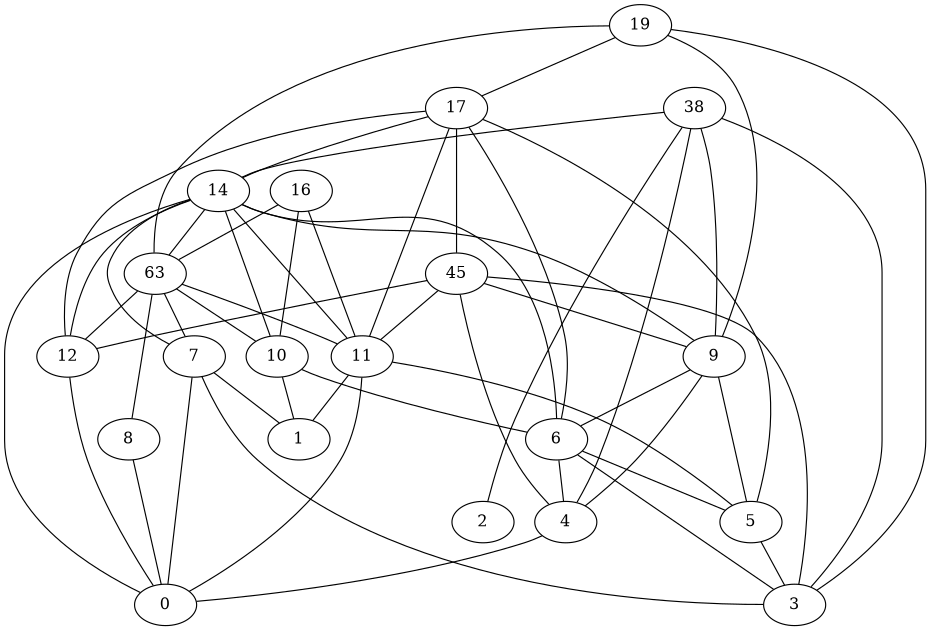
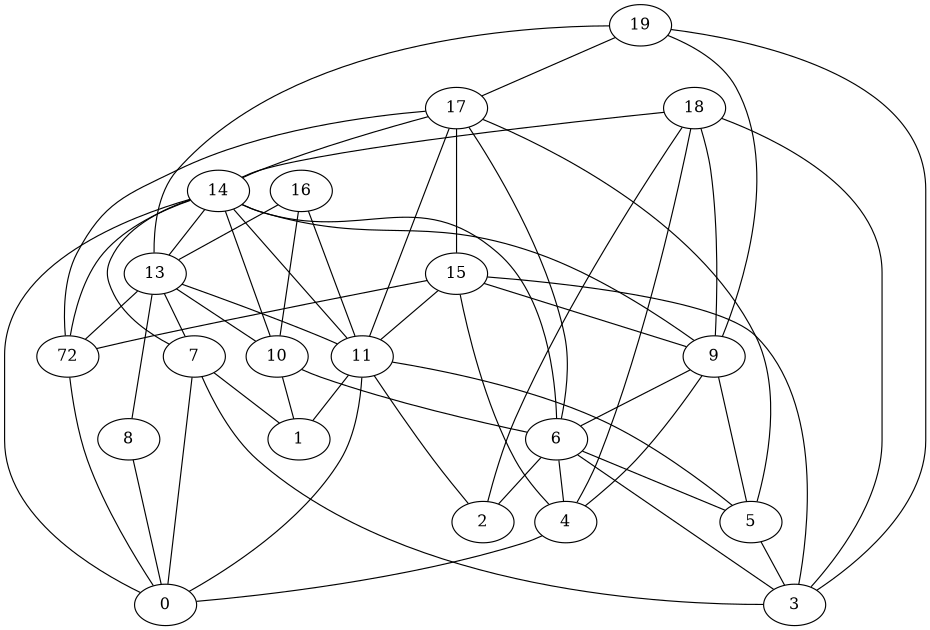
node "38": label "38" -> "18"
node "63": label "63" -> "13"
node "45": label "45" -> "15"
node "12": label "12" -> "72"
edge "11" -- "2": added
edge "6" -- "2": added
